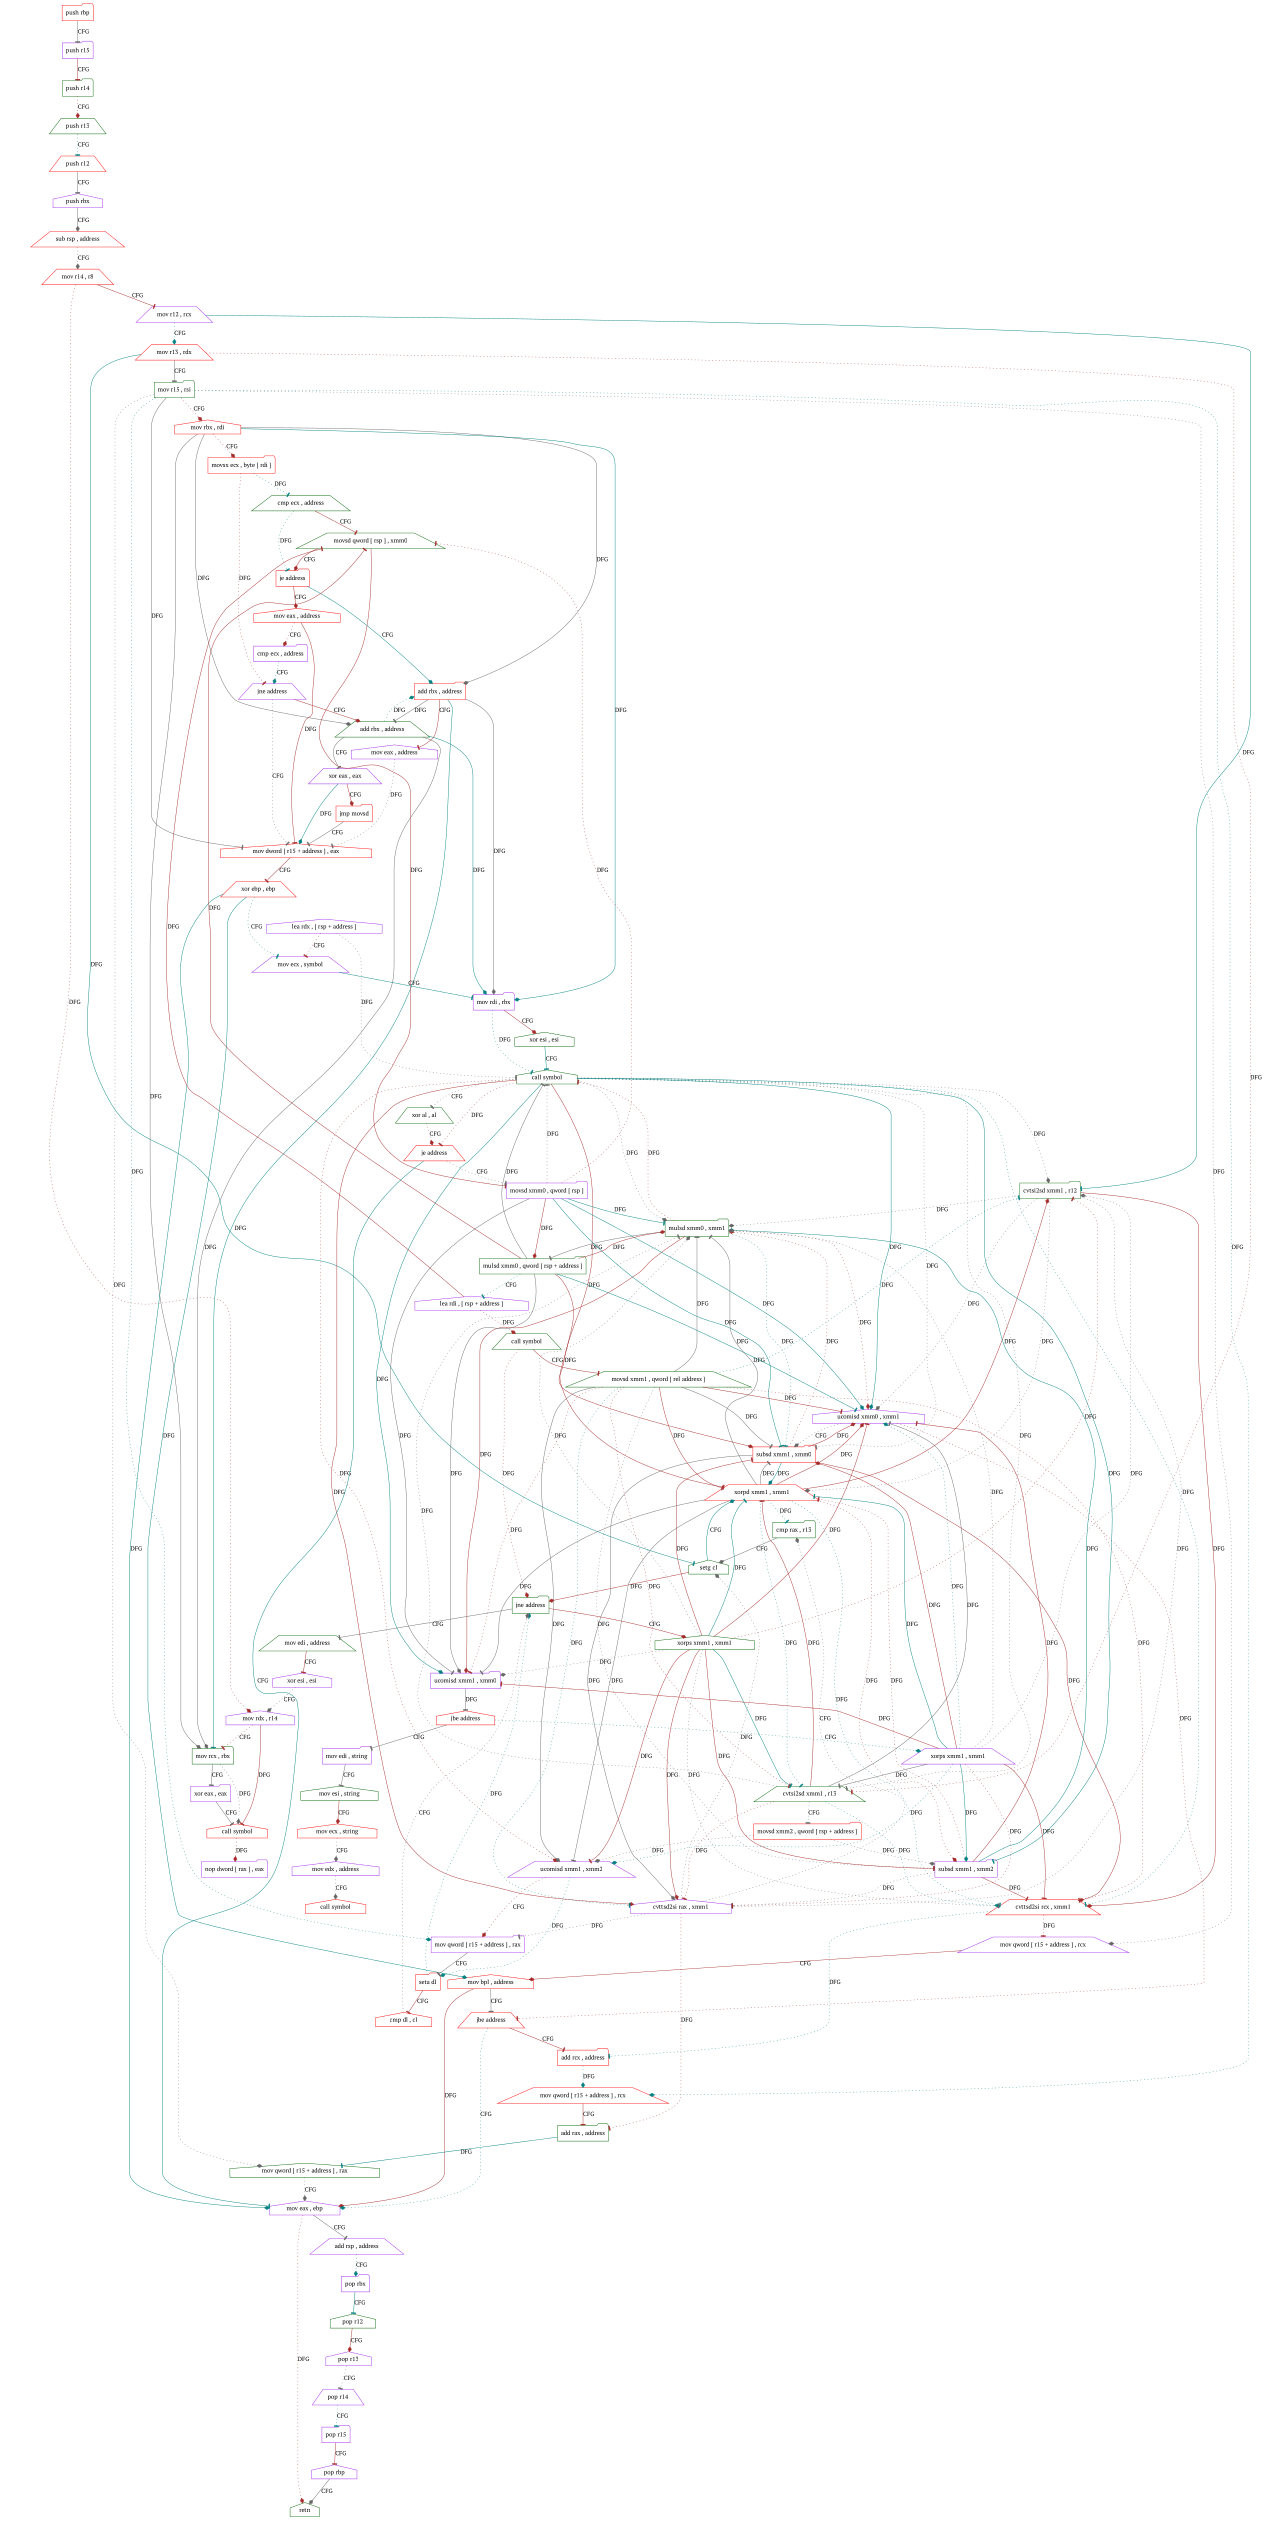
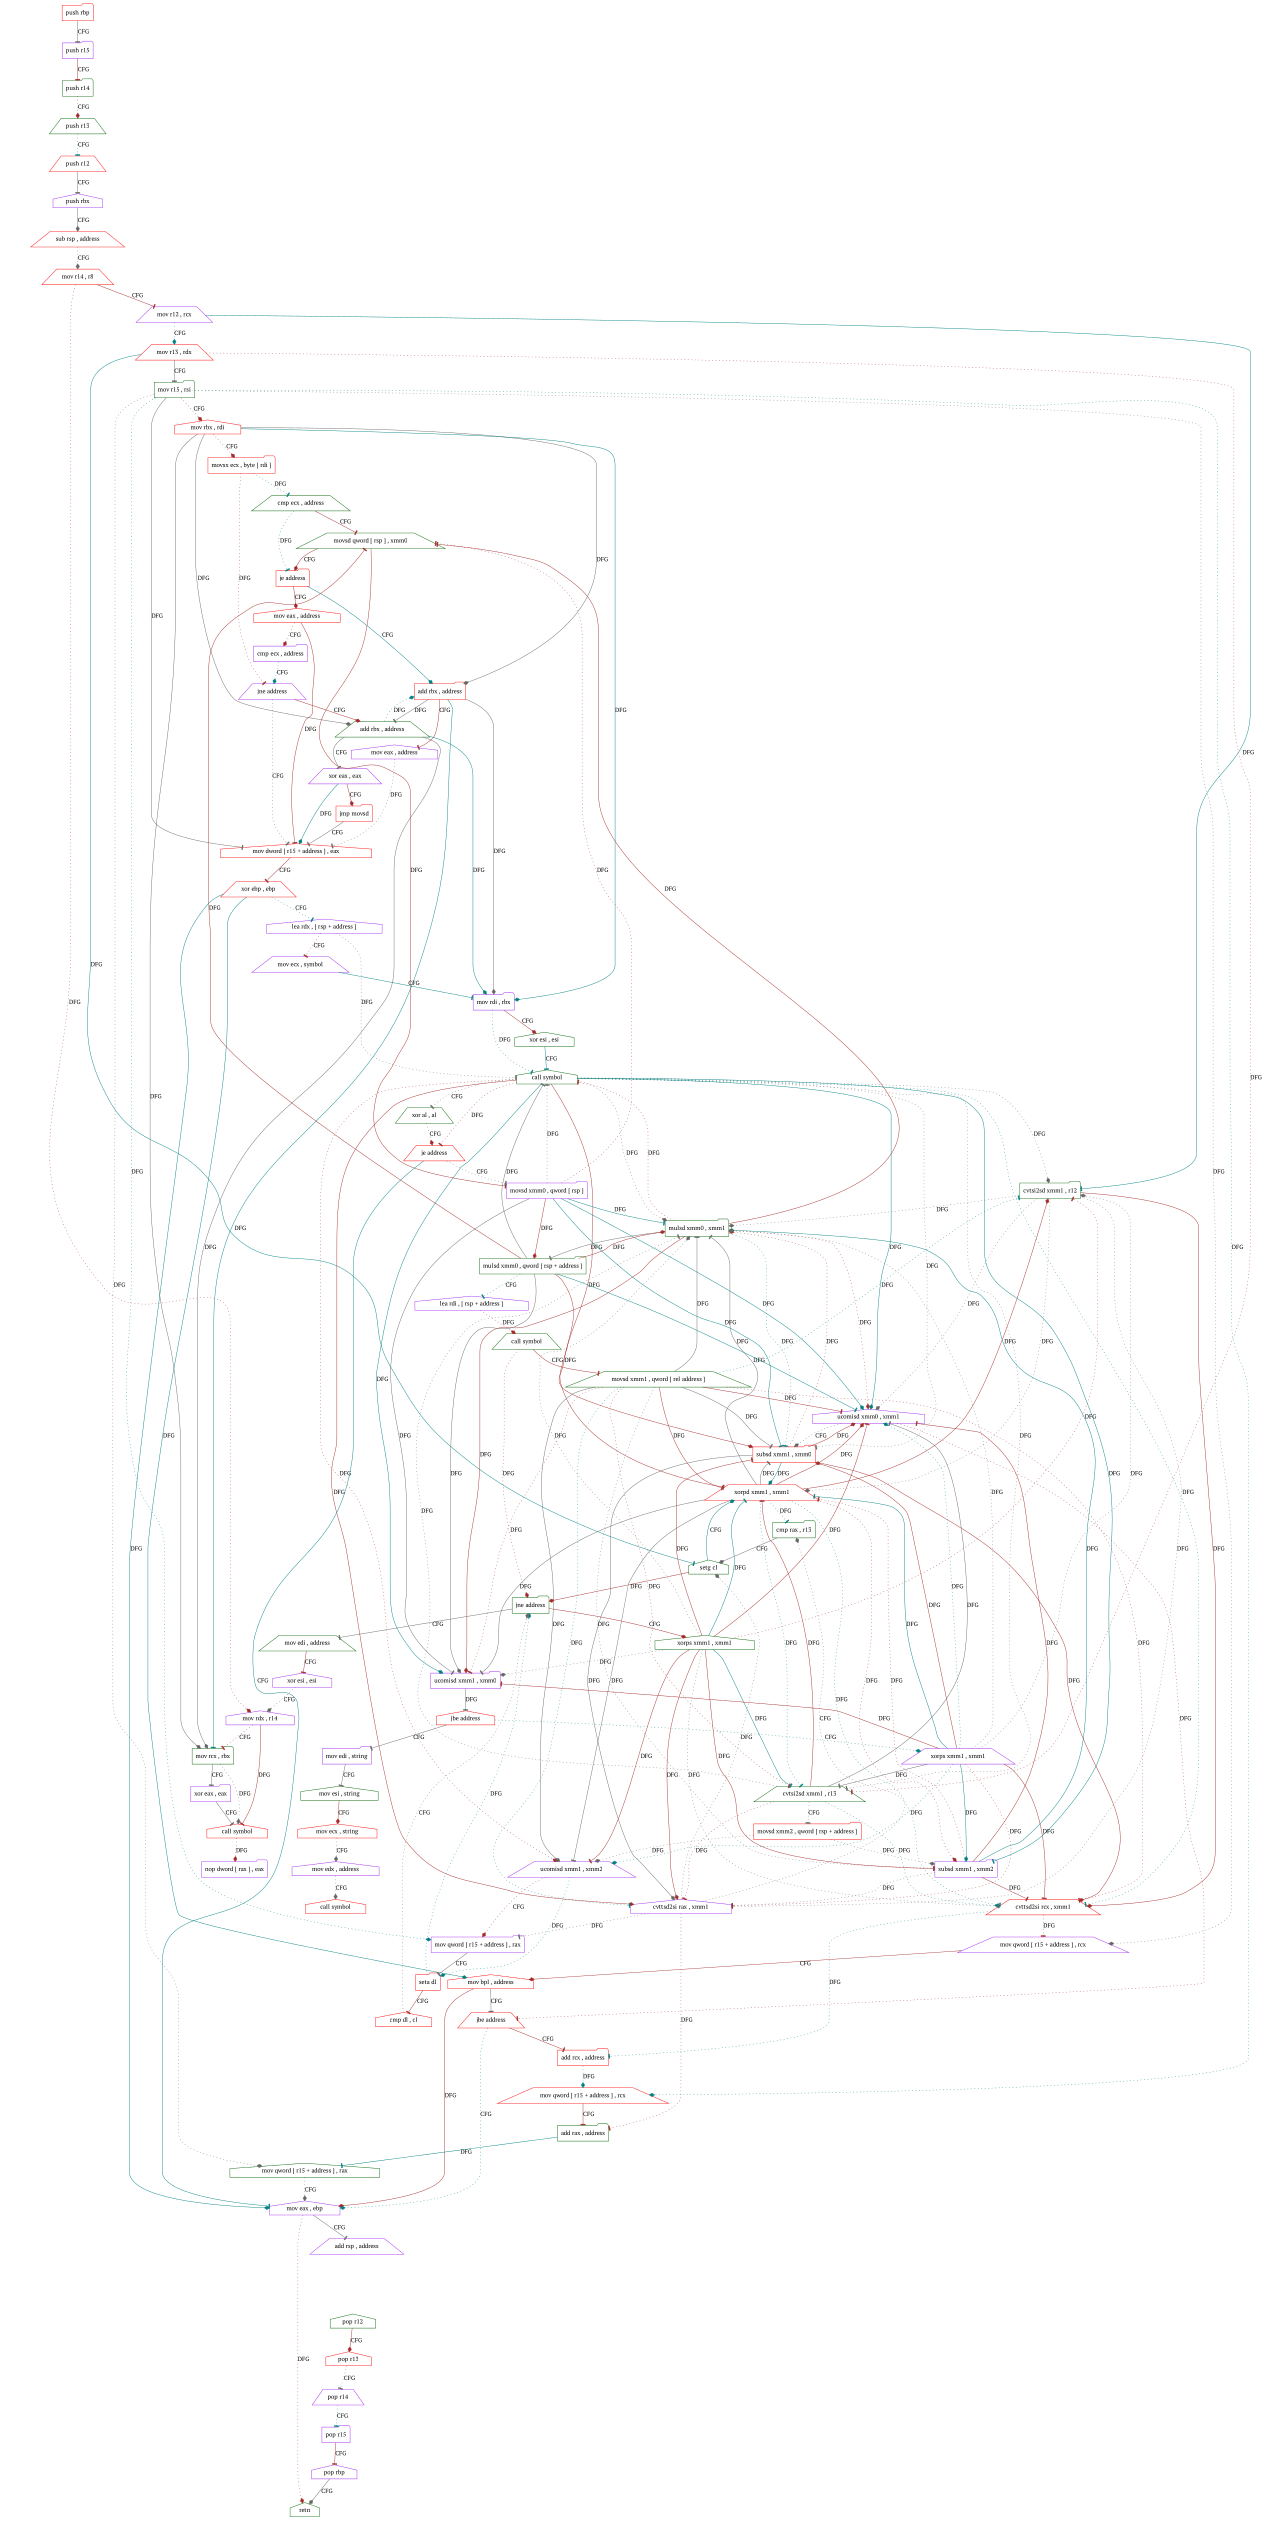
edge "xor ebp , ebp" -> "mov ecx , symbol": now "xor ebp , ebp" -> "lea rdx , [ rsp + address ]"
edge "lea rdi , [ rsp + address ]" -> "movsd qword [ rsp ] , xmm0": now "mulsd xmm0 , xmm1" -> "movsd qword [ rsp ] , xmm0"
node "pop rbx": removed
node "pop r13": color purple -> red
